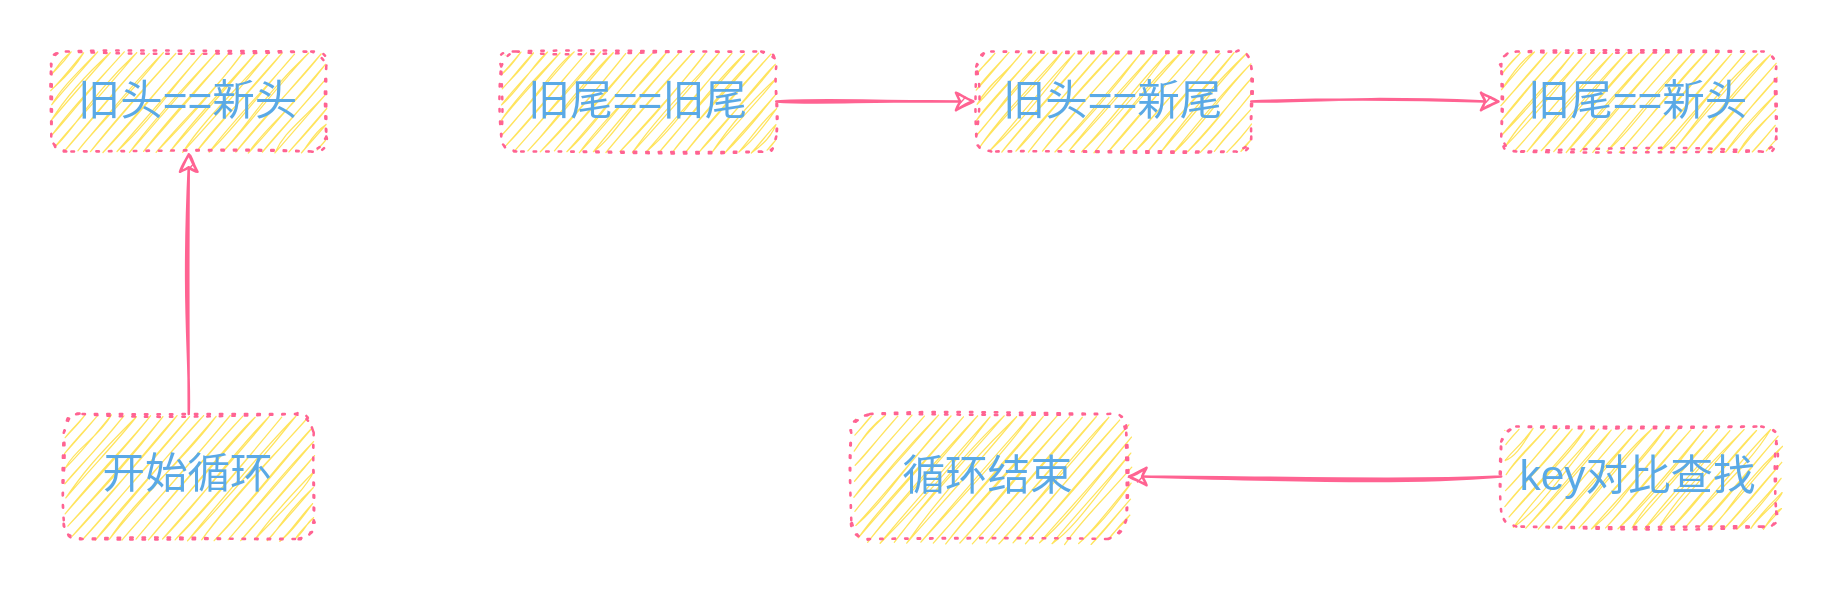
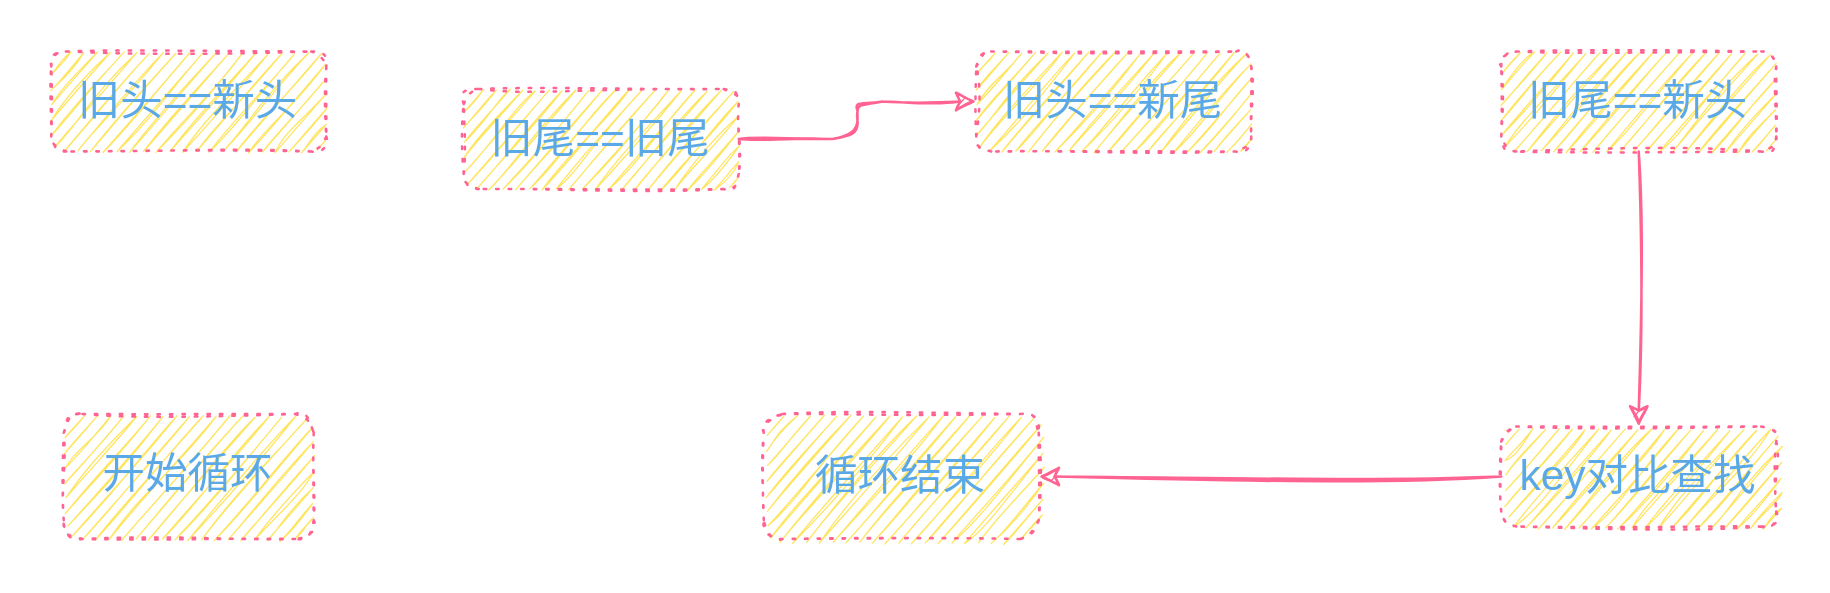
node "旧尾==旧尾": moved (639, 101) -> (601, 139)
edge "旧头==新尾" -> "旧尾==新头": removed
edge "旧尾==新头" -> "key对比查找": added
edge "开始循环" -> "旧头==新头": removed
node "循环结束": moved (989, 476) -> (901, 476)
